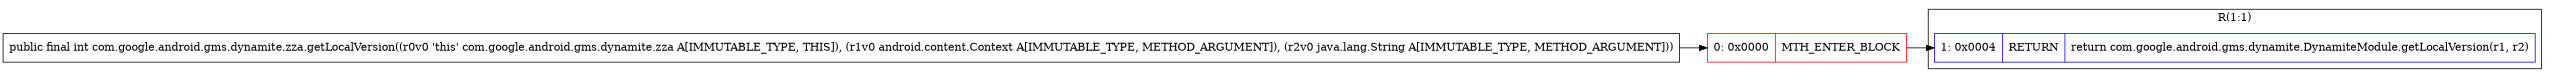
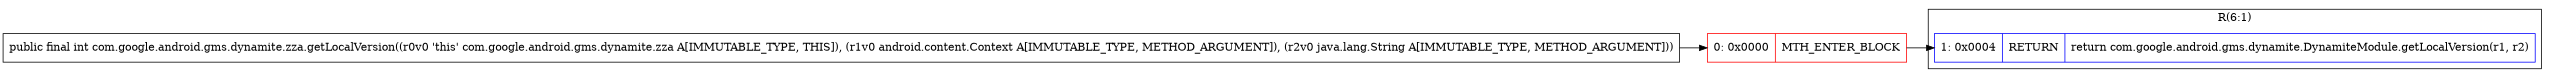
cluster "R(1:1)": label "R(1:1)" -> "R(6:1)"
